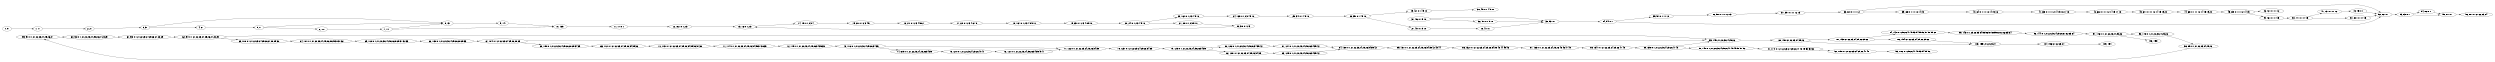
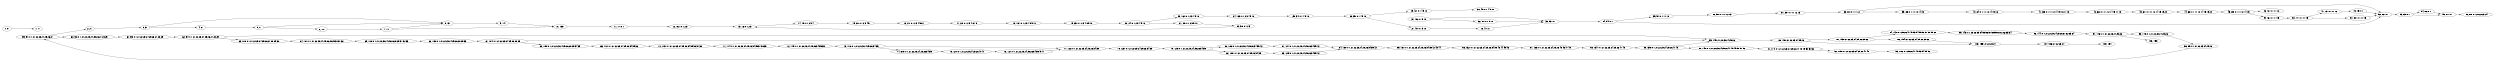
node "56, 88: 0 1 21 22 23 24": label "56, 88: 0 1 21 22 23 24" -> "56, 88: 0 1 20 22 23 24"
edge "1, 1:" -> "2, 2:": now "59, 91: 0 1 21 22 23 24 25 26 27" -> "2, 2:"
